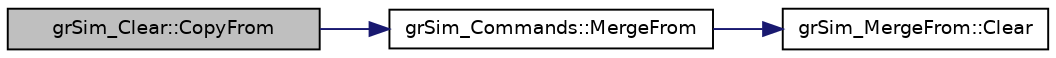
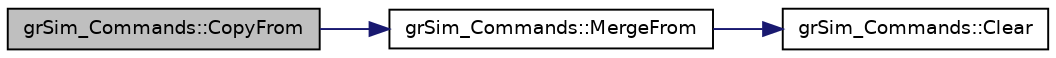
node "grSim_Clear::CopyFrom": label "grSim_Clear::CopyFrom" -> "grSim_Commands::CopyFrom"
node "grSim_MergeFrom::Clear": label "grSim_MergeFrom::Clear" -> "grSim_Commands::Clear"
